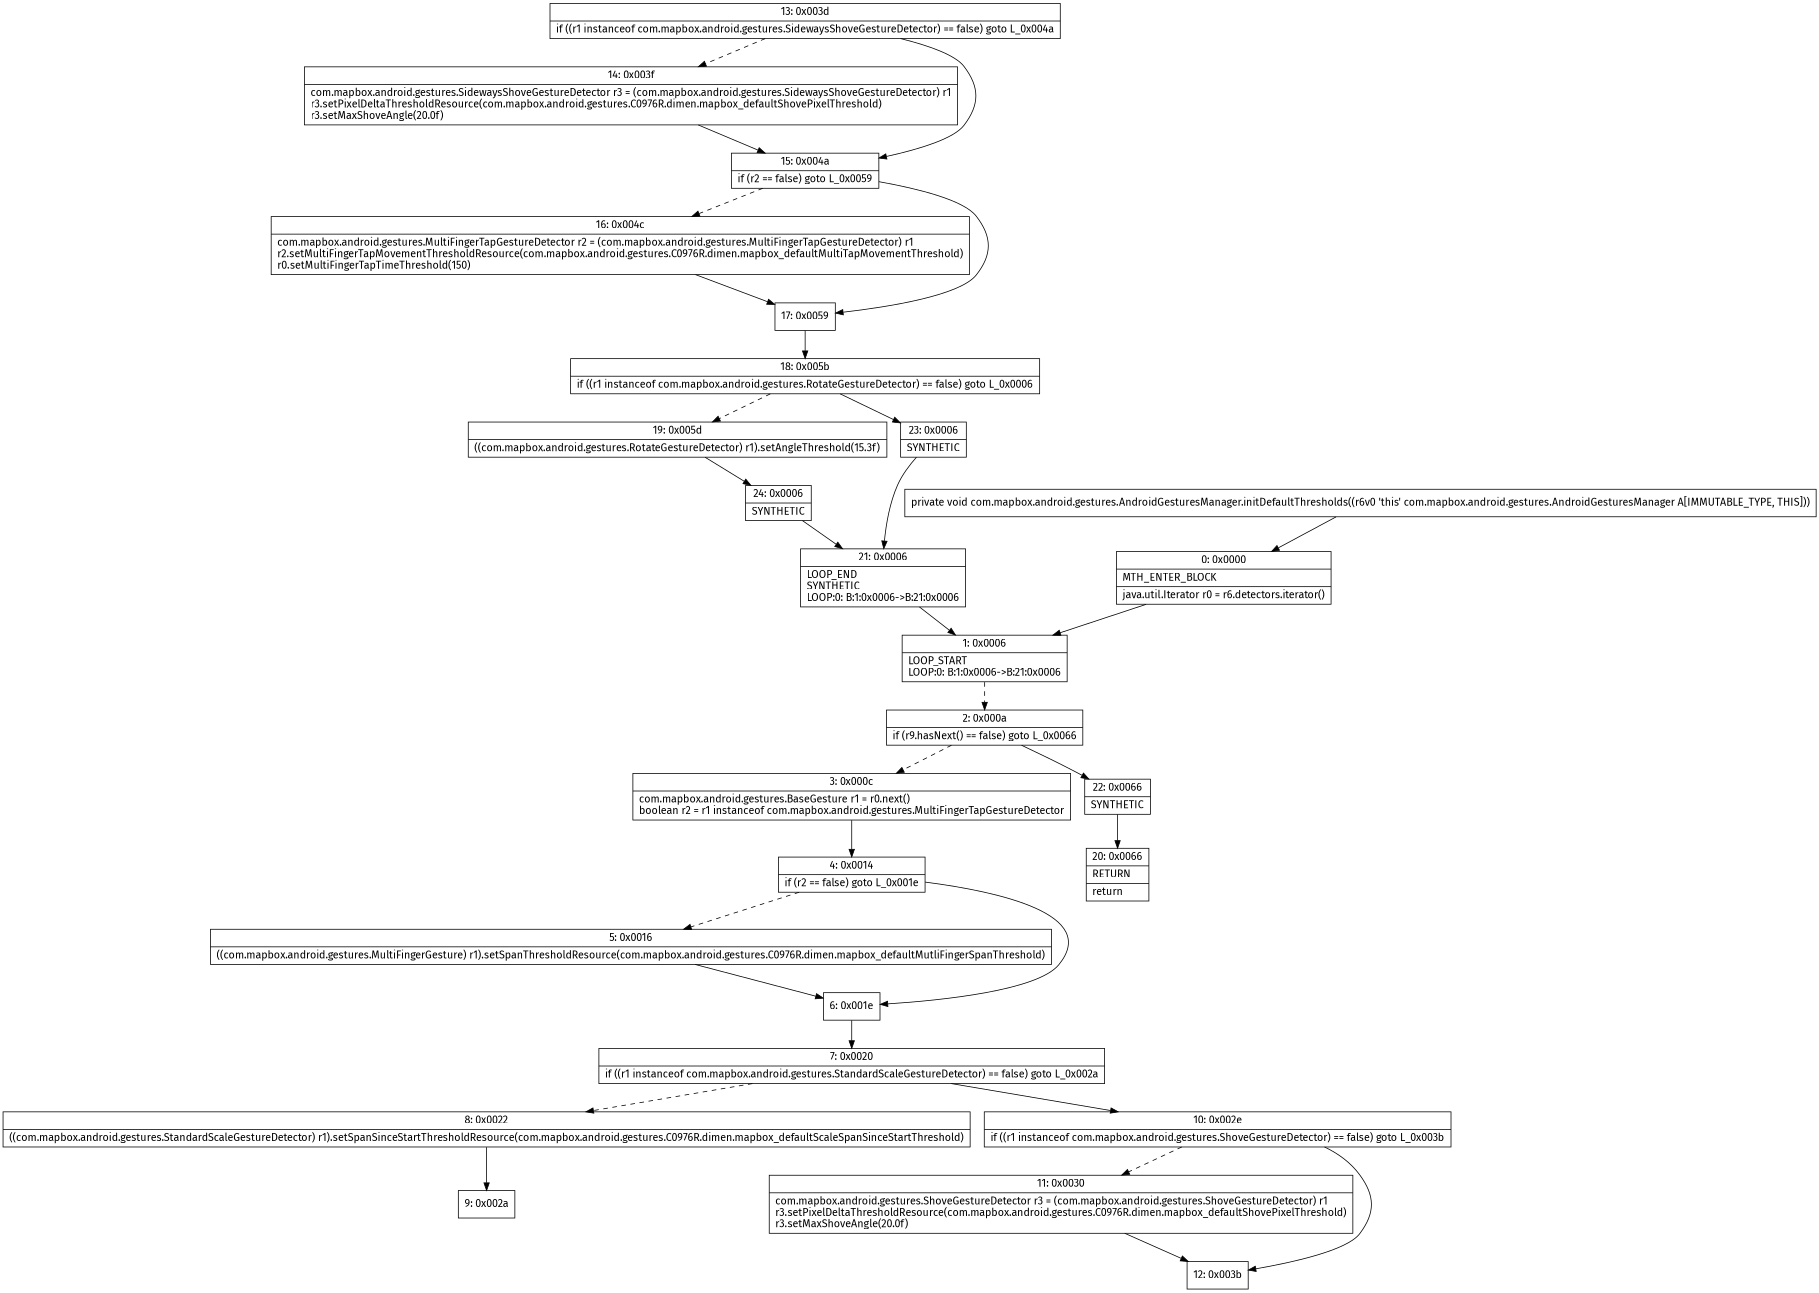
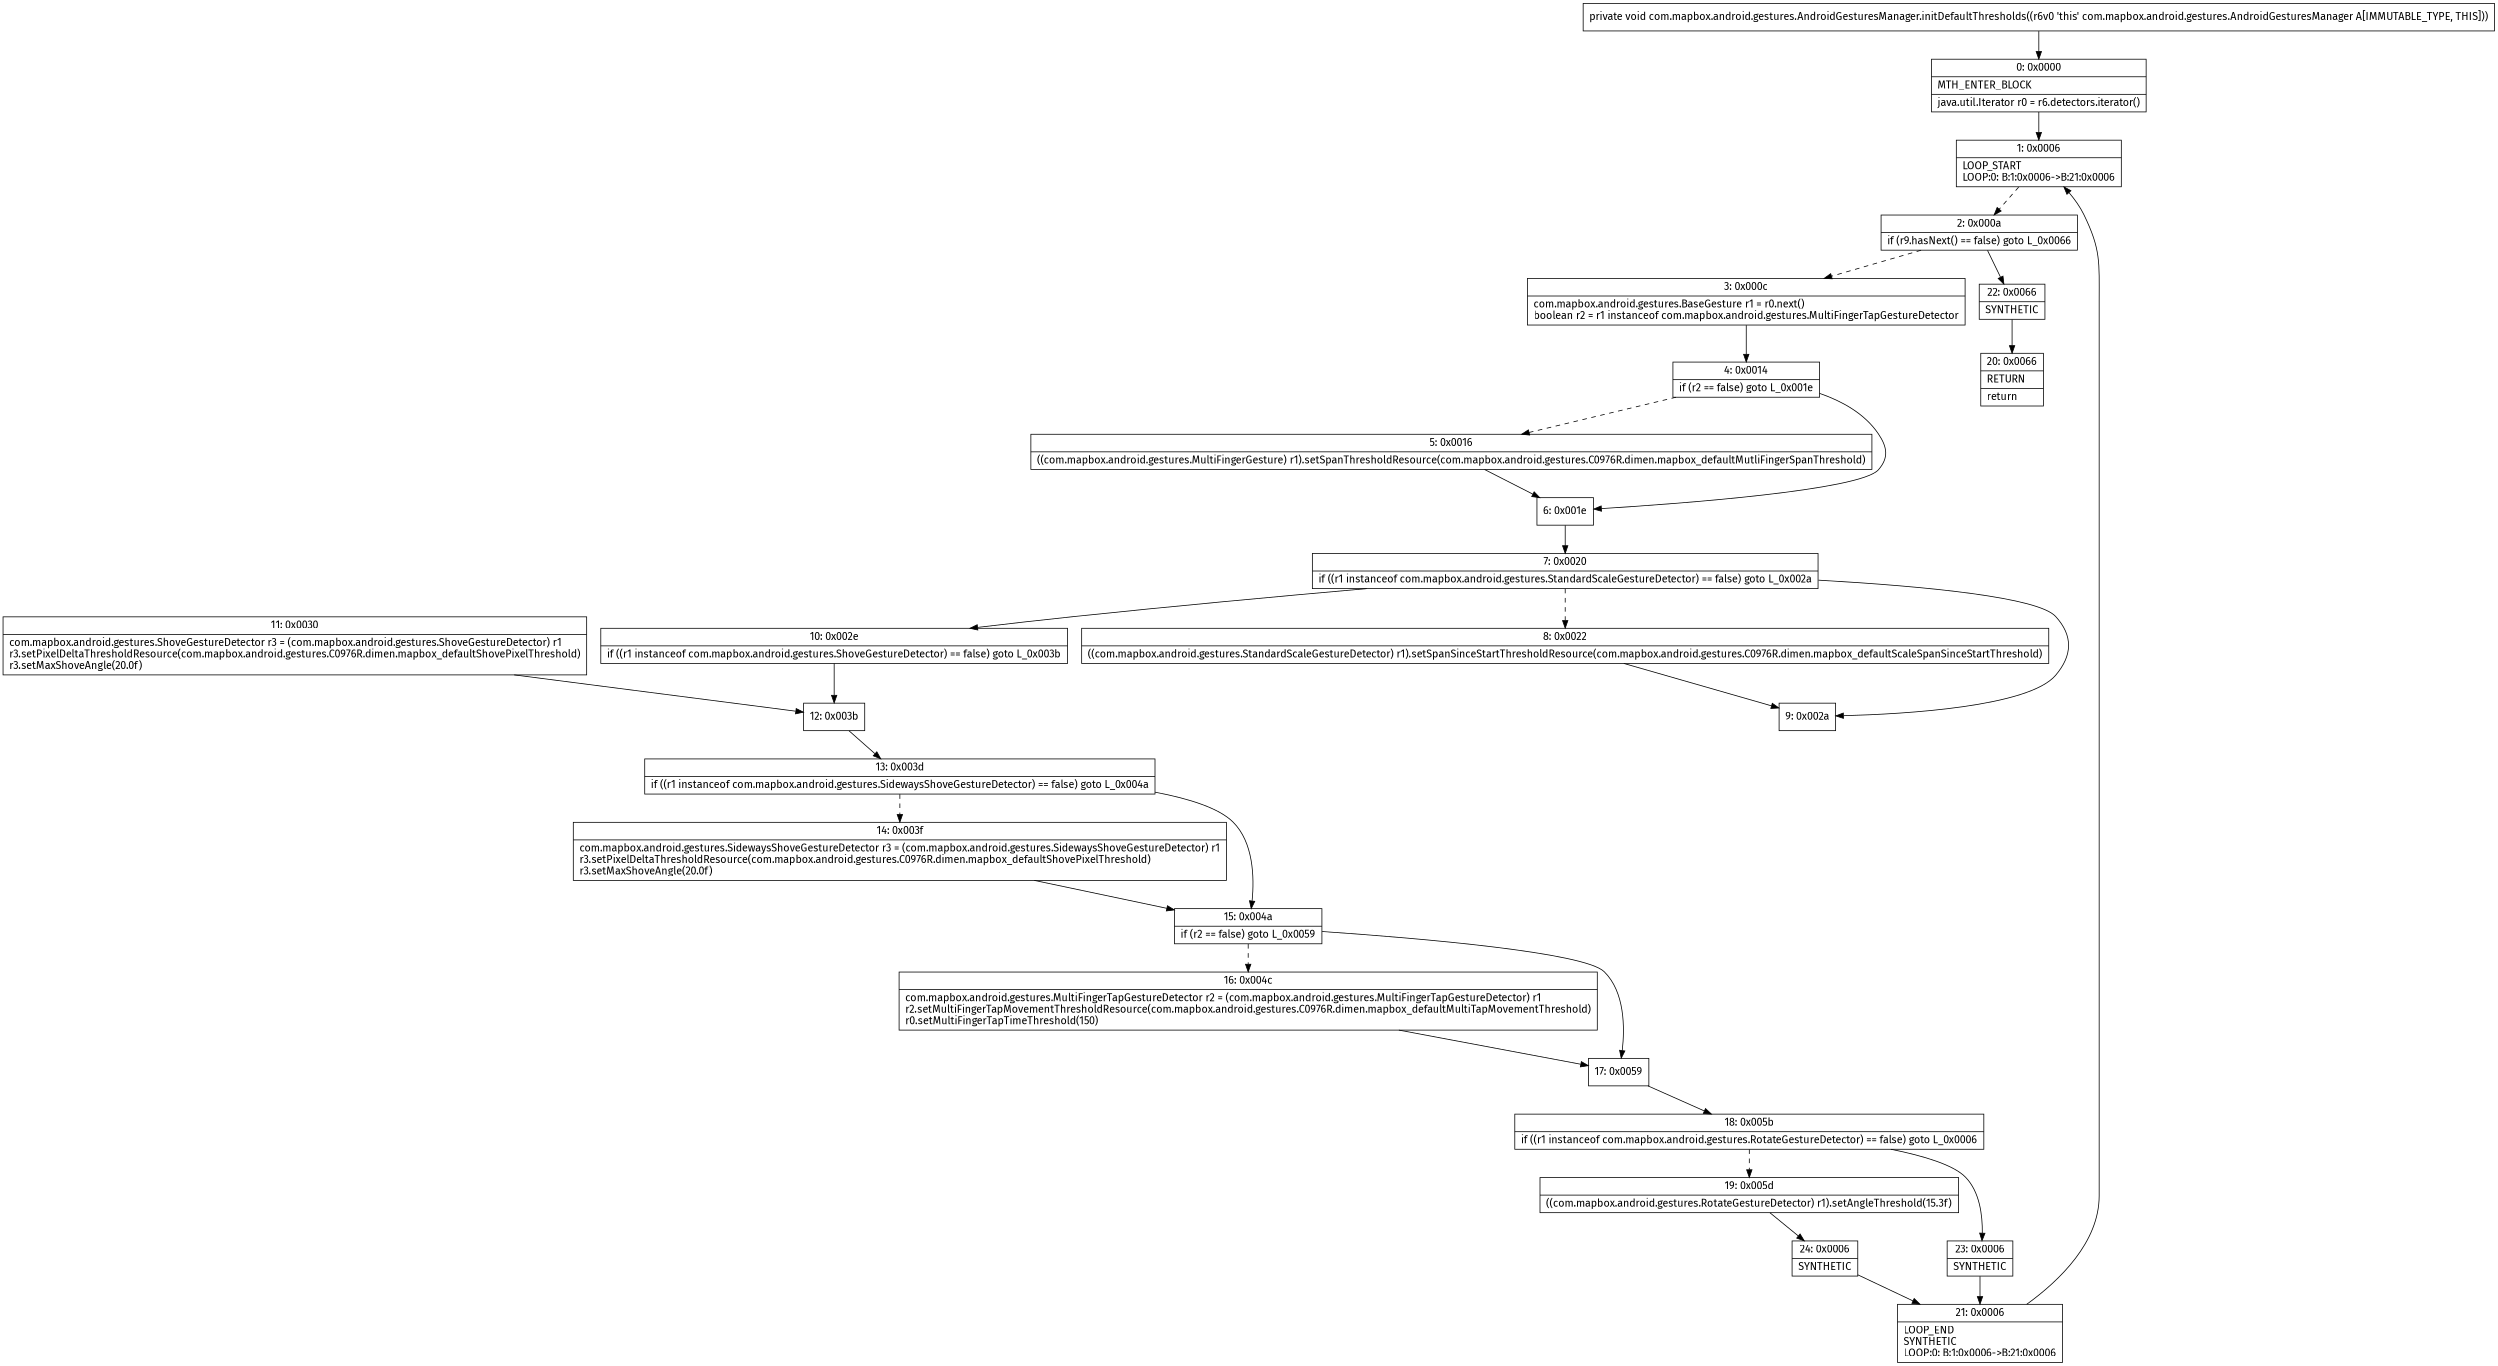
edge "7: 0x0020" -> "9: 0x002a": added
edge "12: 0x003b" -> "13: 0x003d": added
edge "10: 0x002e" -> "11: 0x0030": removed
